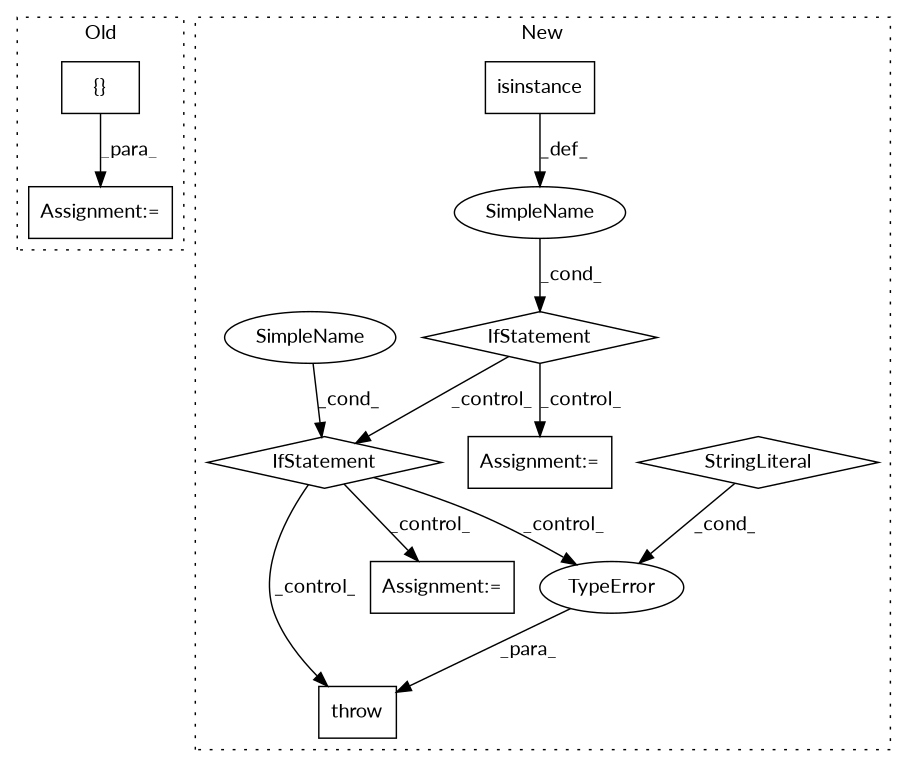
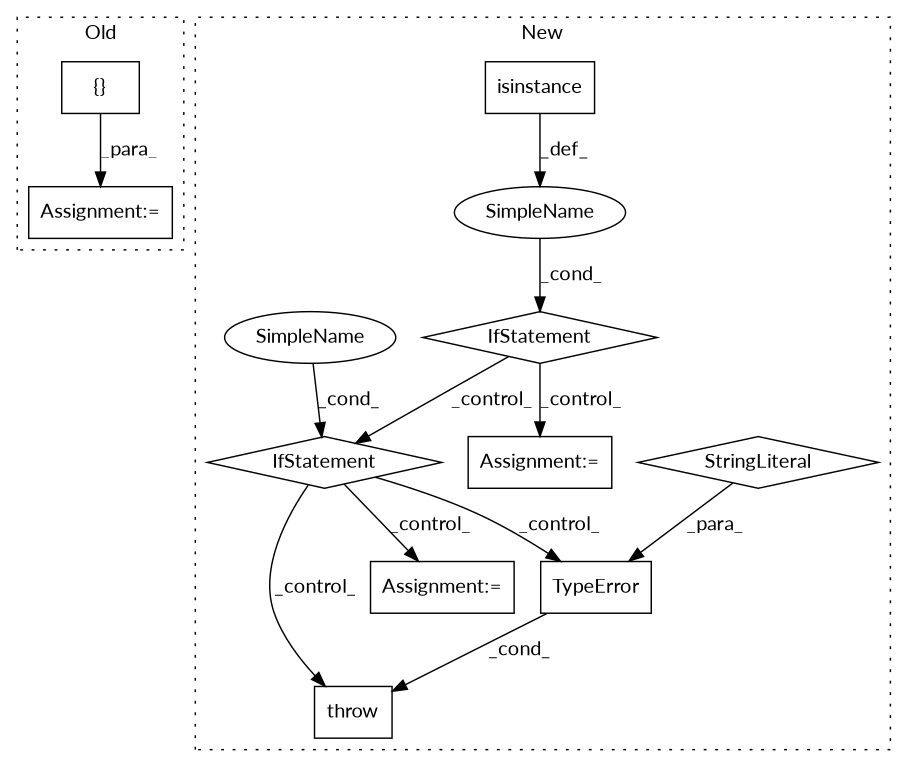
edge "StringLiteral" -> "TypeError": label "_cond_" -> "_para_"
node "TypeError": shape ellipse -> box
edge "TypeError" -> "throw": label "_para_" -> "_cond_"
